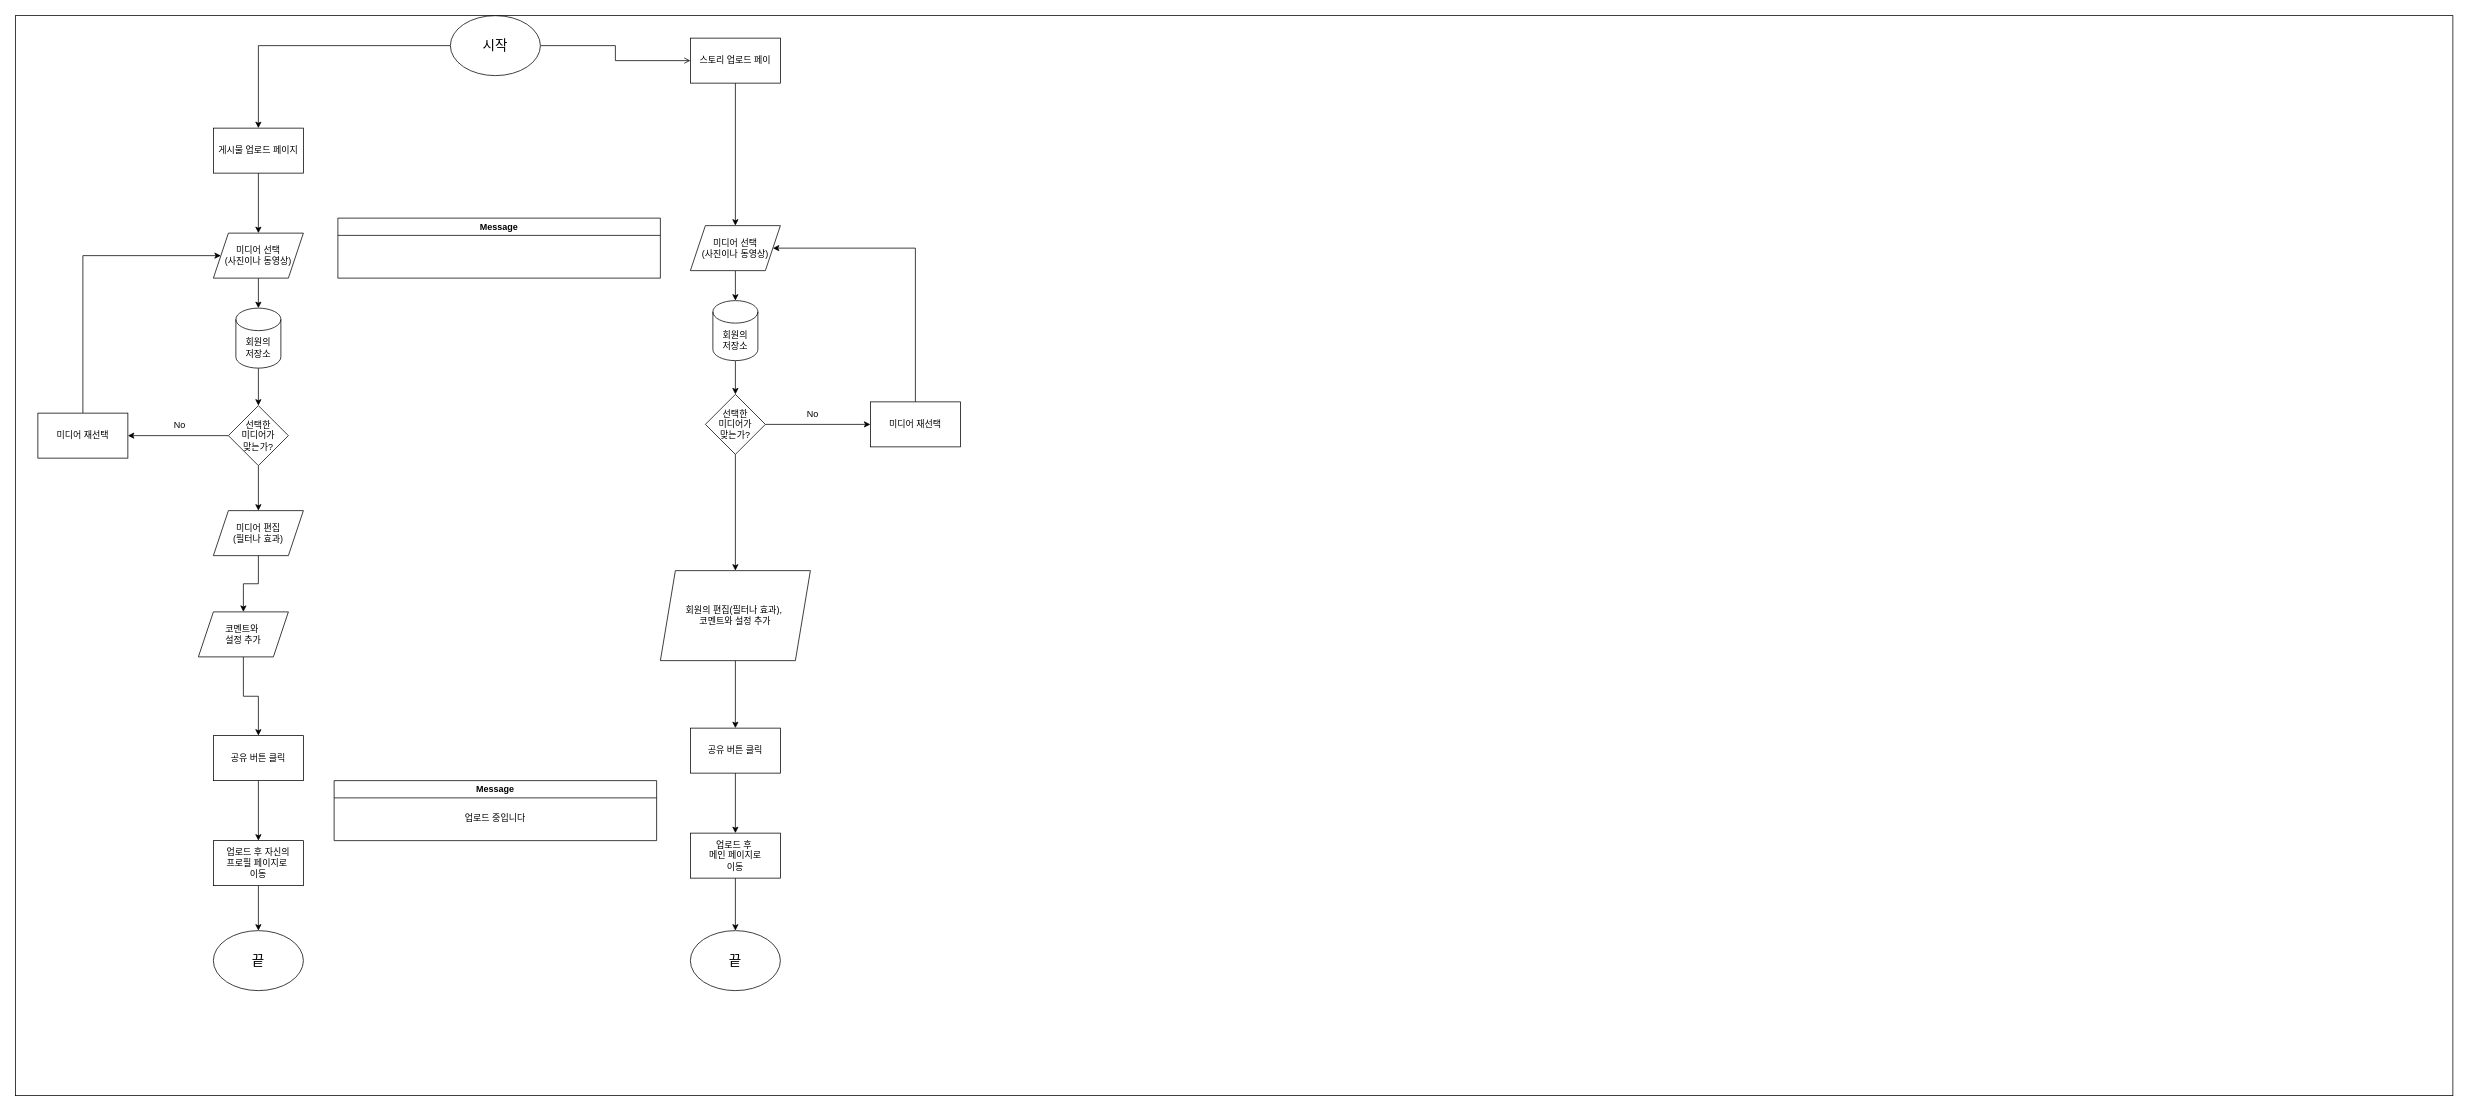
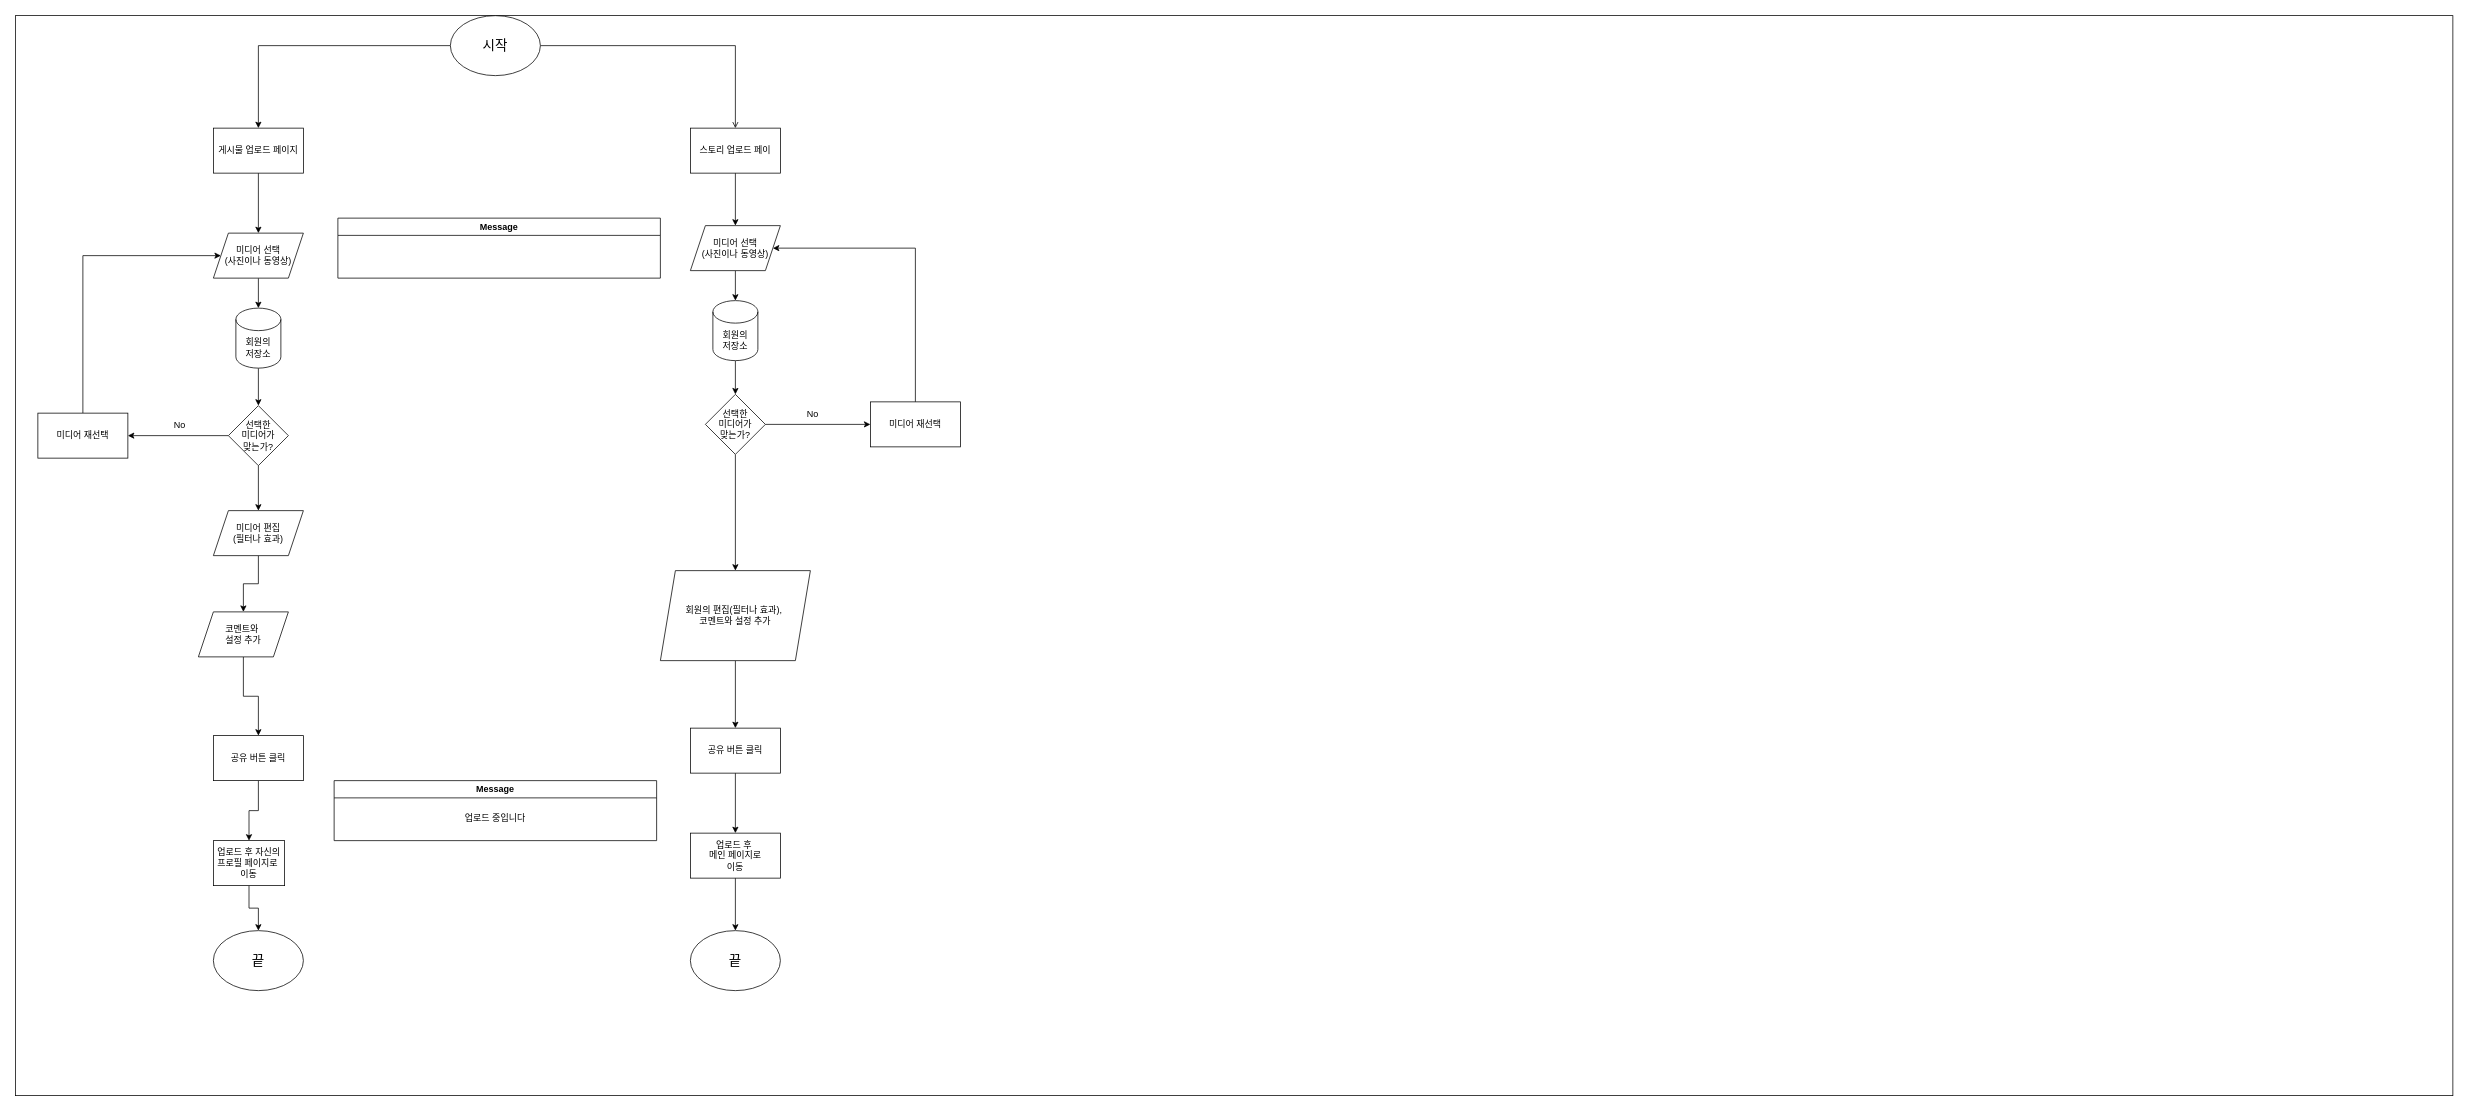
node "스토리 업로드 페이": moved (735, 60) -> (735, 150)
node "업로드 후 자신의 프로필 페이지로 이동": size 90x45 -> 71x45
